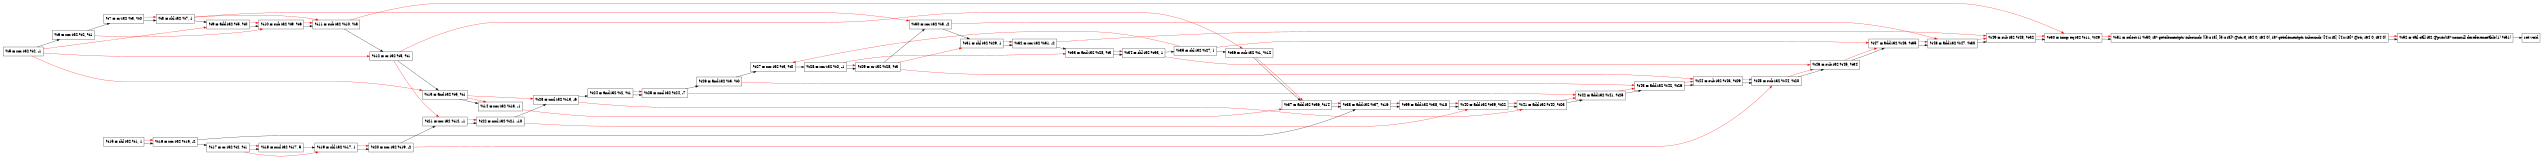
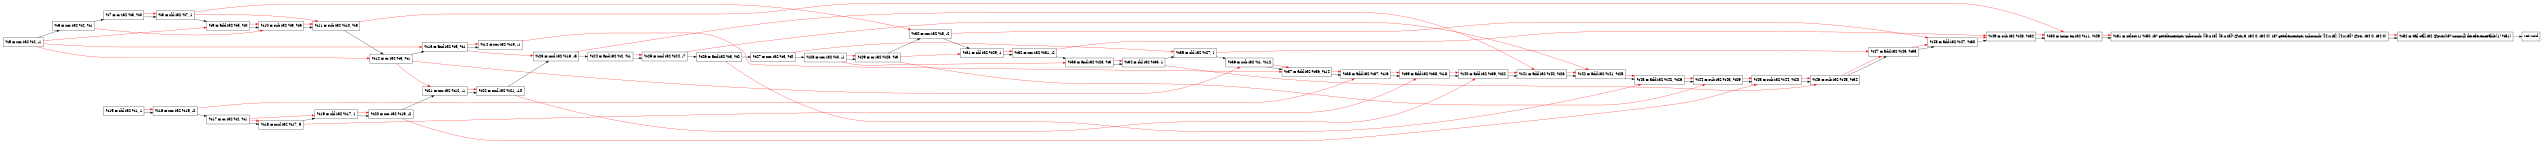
edge "%35 = shl i32 %27, 1" -> "%27 = xor i32 %3, %0": reversed
edge "%18 = mul i32 %17, 5" -> "%39 = add i32 %38, %18": added
edge "%16 = xor i32 %15, -2" -> "%38 = add i32 %37, %16": color black -> red
